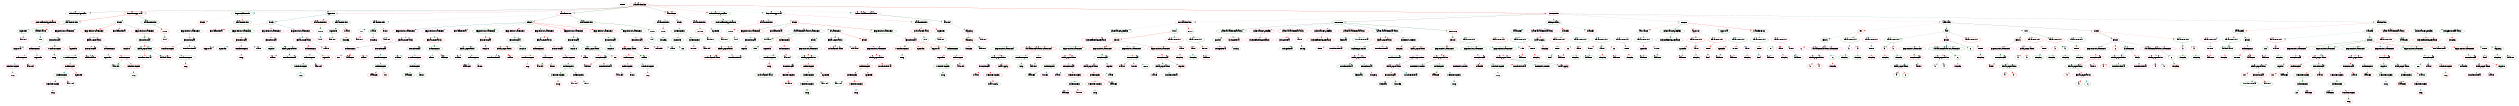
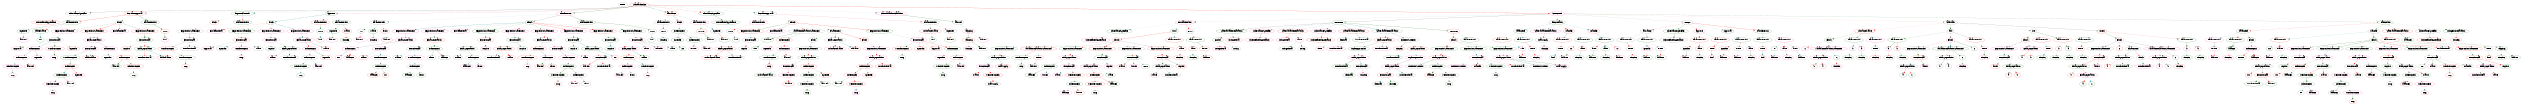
node "div": label "div" -> "subtractedValue"
node "addedValue": label "addedValue" -> "balance"
